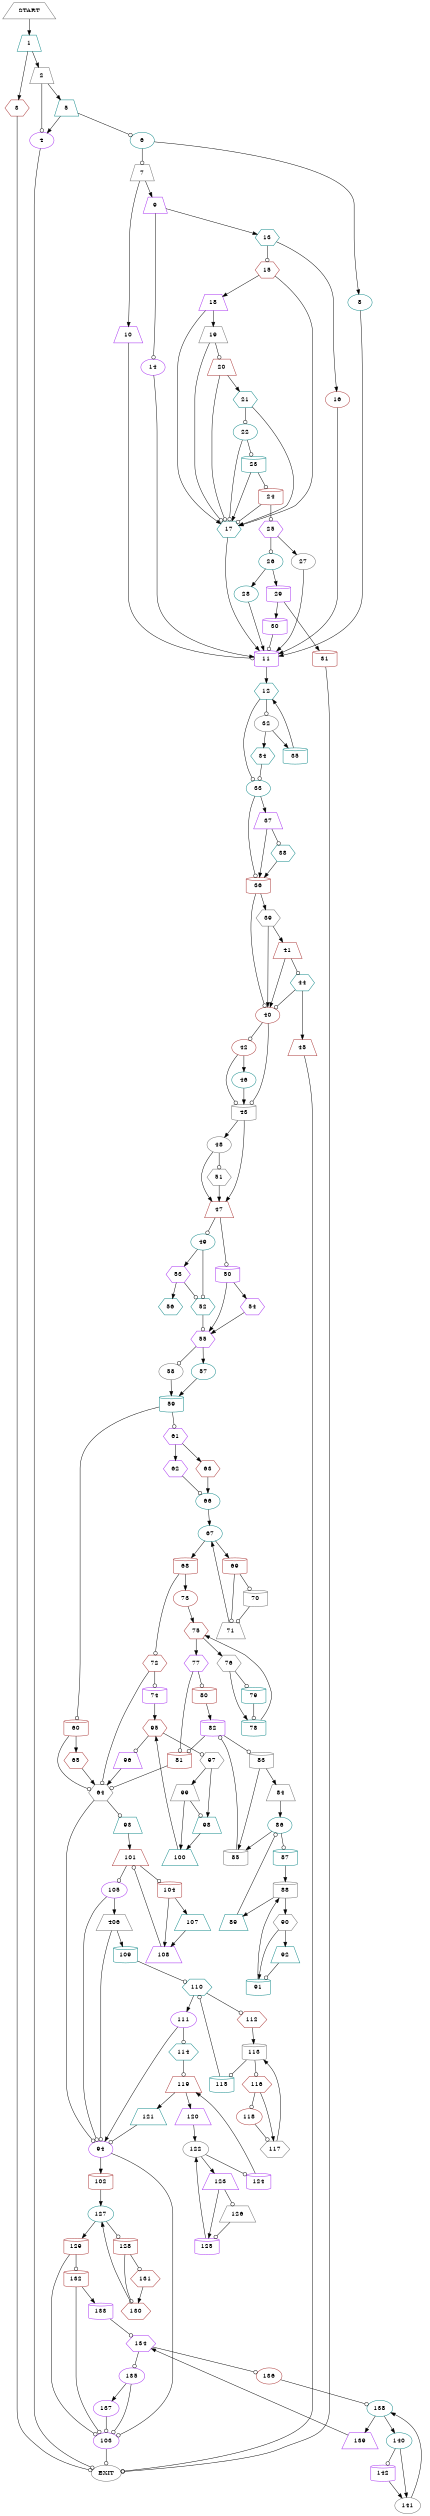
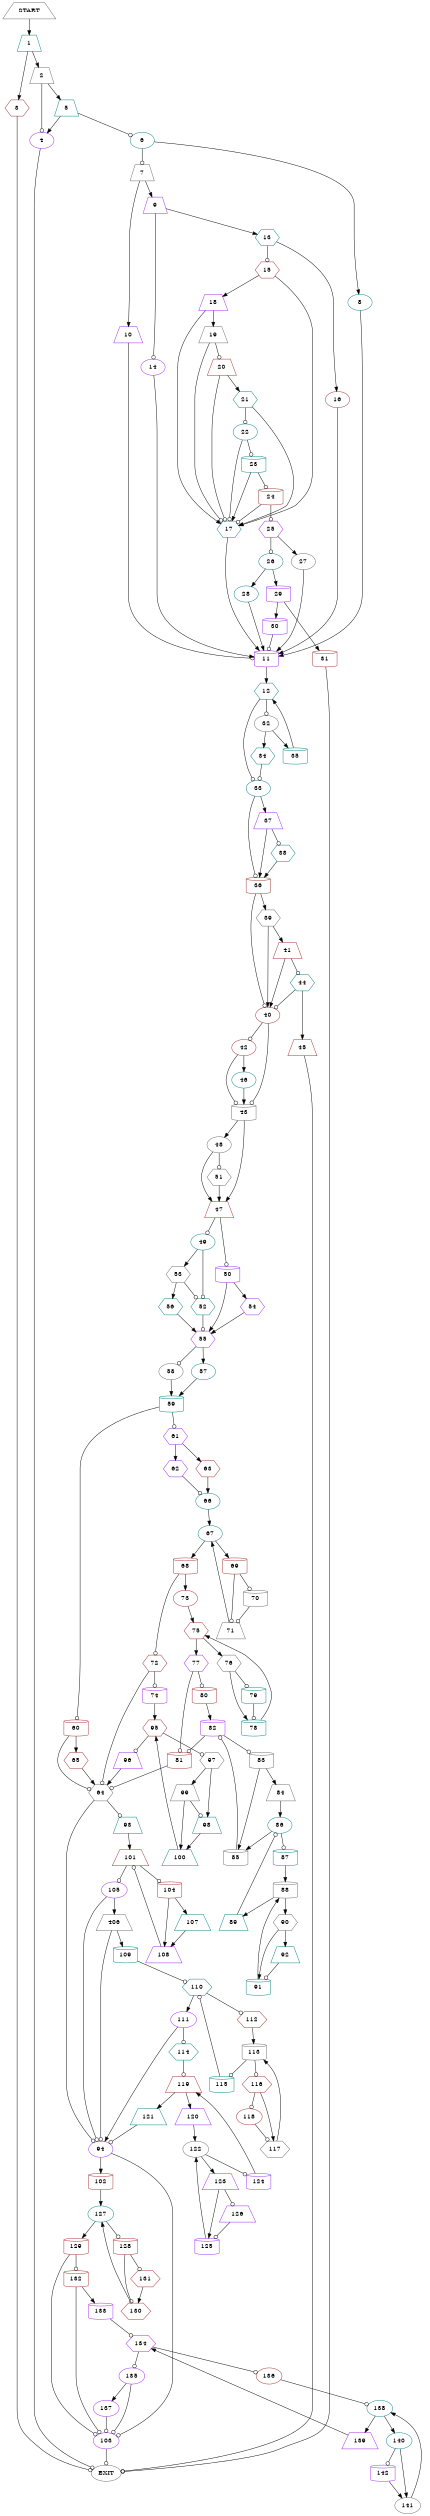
node "53": color purple -> gray40
edge "56" -> "55": added
node "126": color gray40 -> purple
